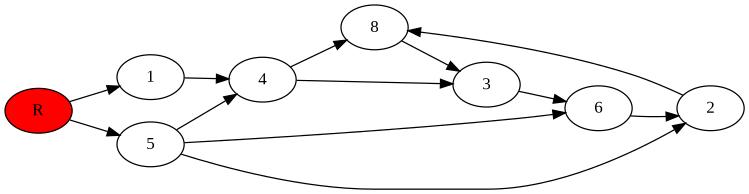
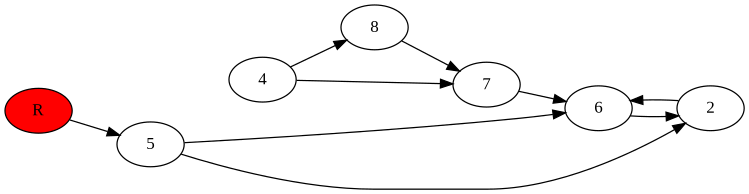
edge "2" -> "8": now "2" -> "6"
node "1": removed
node "3": label "3" -> "7"
edge "5" -> "4": removed
